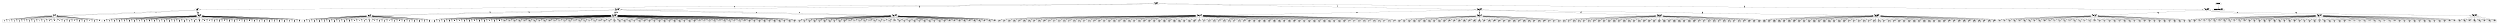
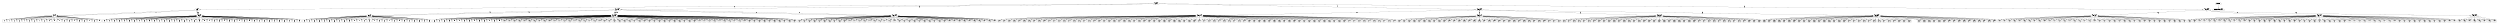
edge "[200;399]" -> "[313;352]": label "14" -> "3"
node "383": removed
